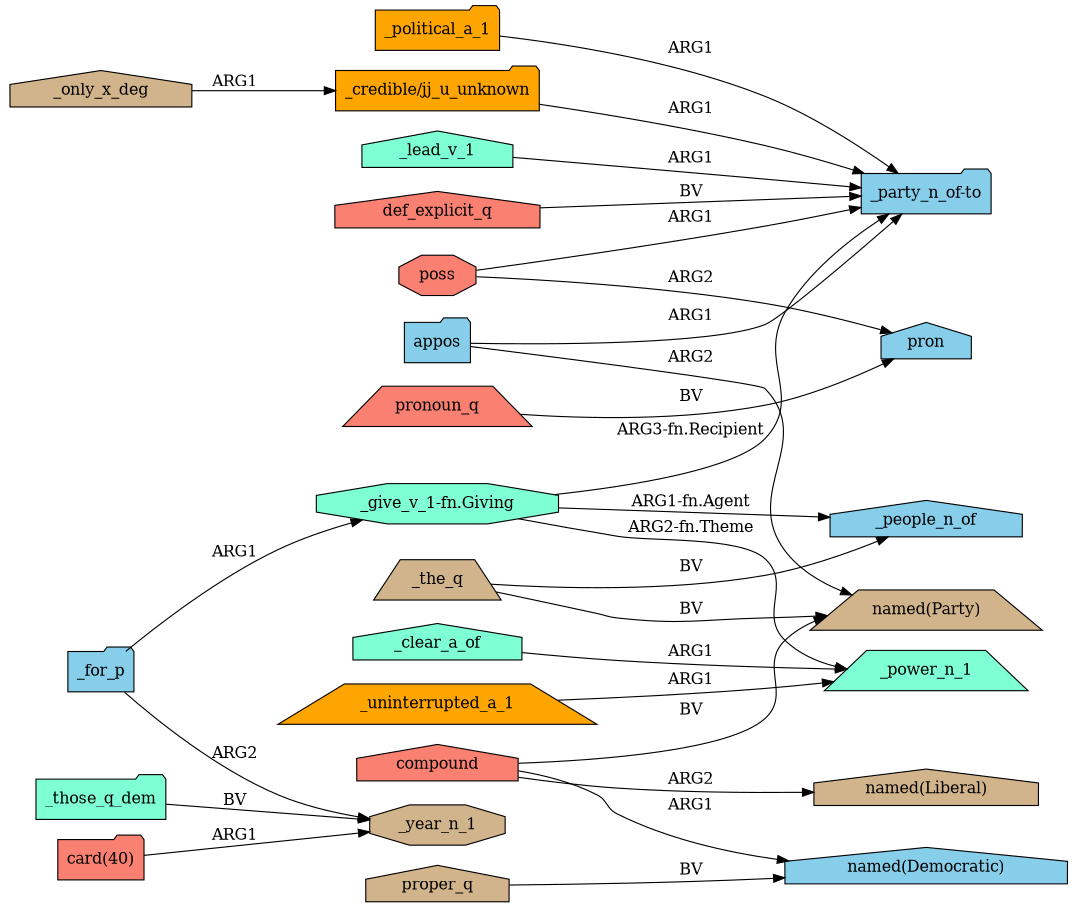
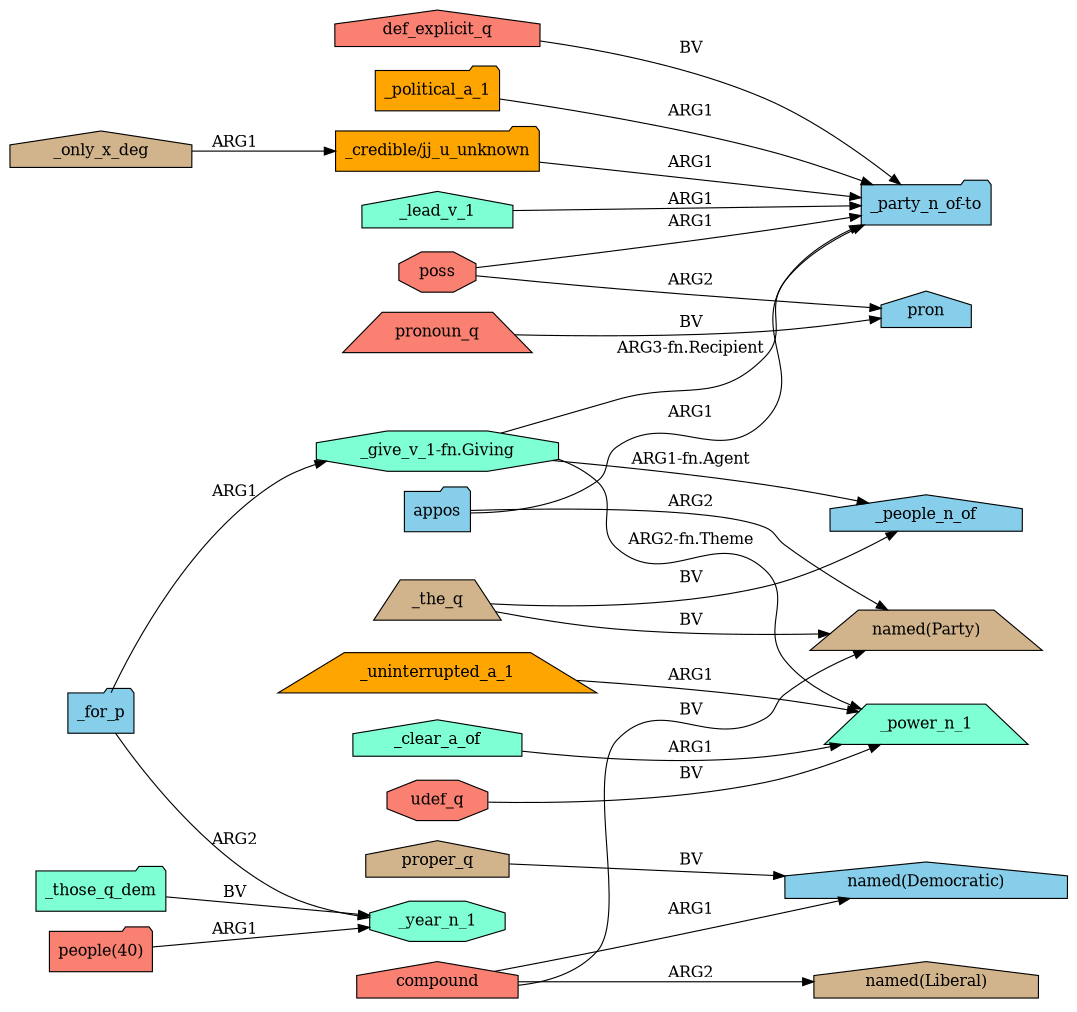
node "udef_q": added
node "_year_n_1": fillcolor tan -> aquamarine
node "card(40)": label "card(40)" -> "people(40)"
